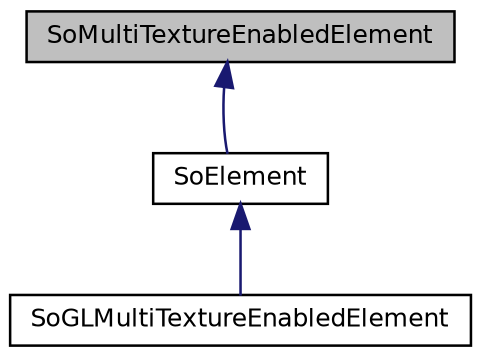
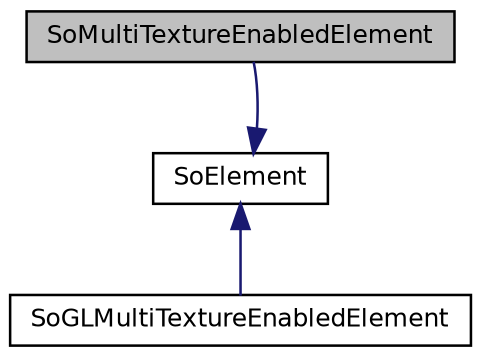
edge "SoElement" -> "SoMultiTextureEnabledElement": reversed
